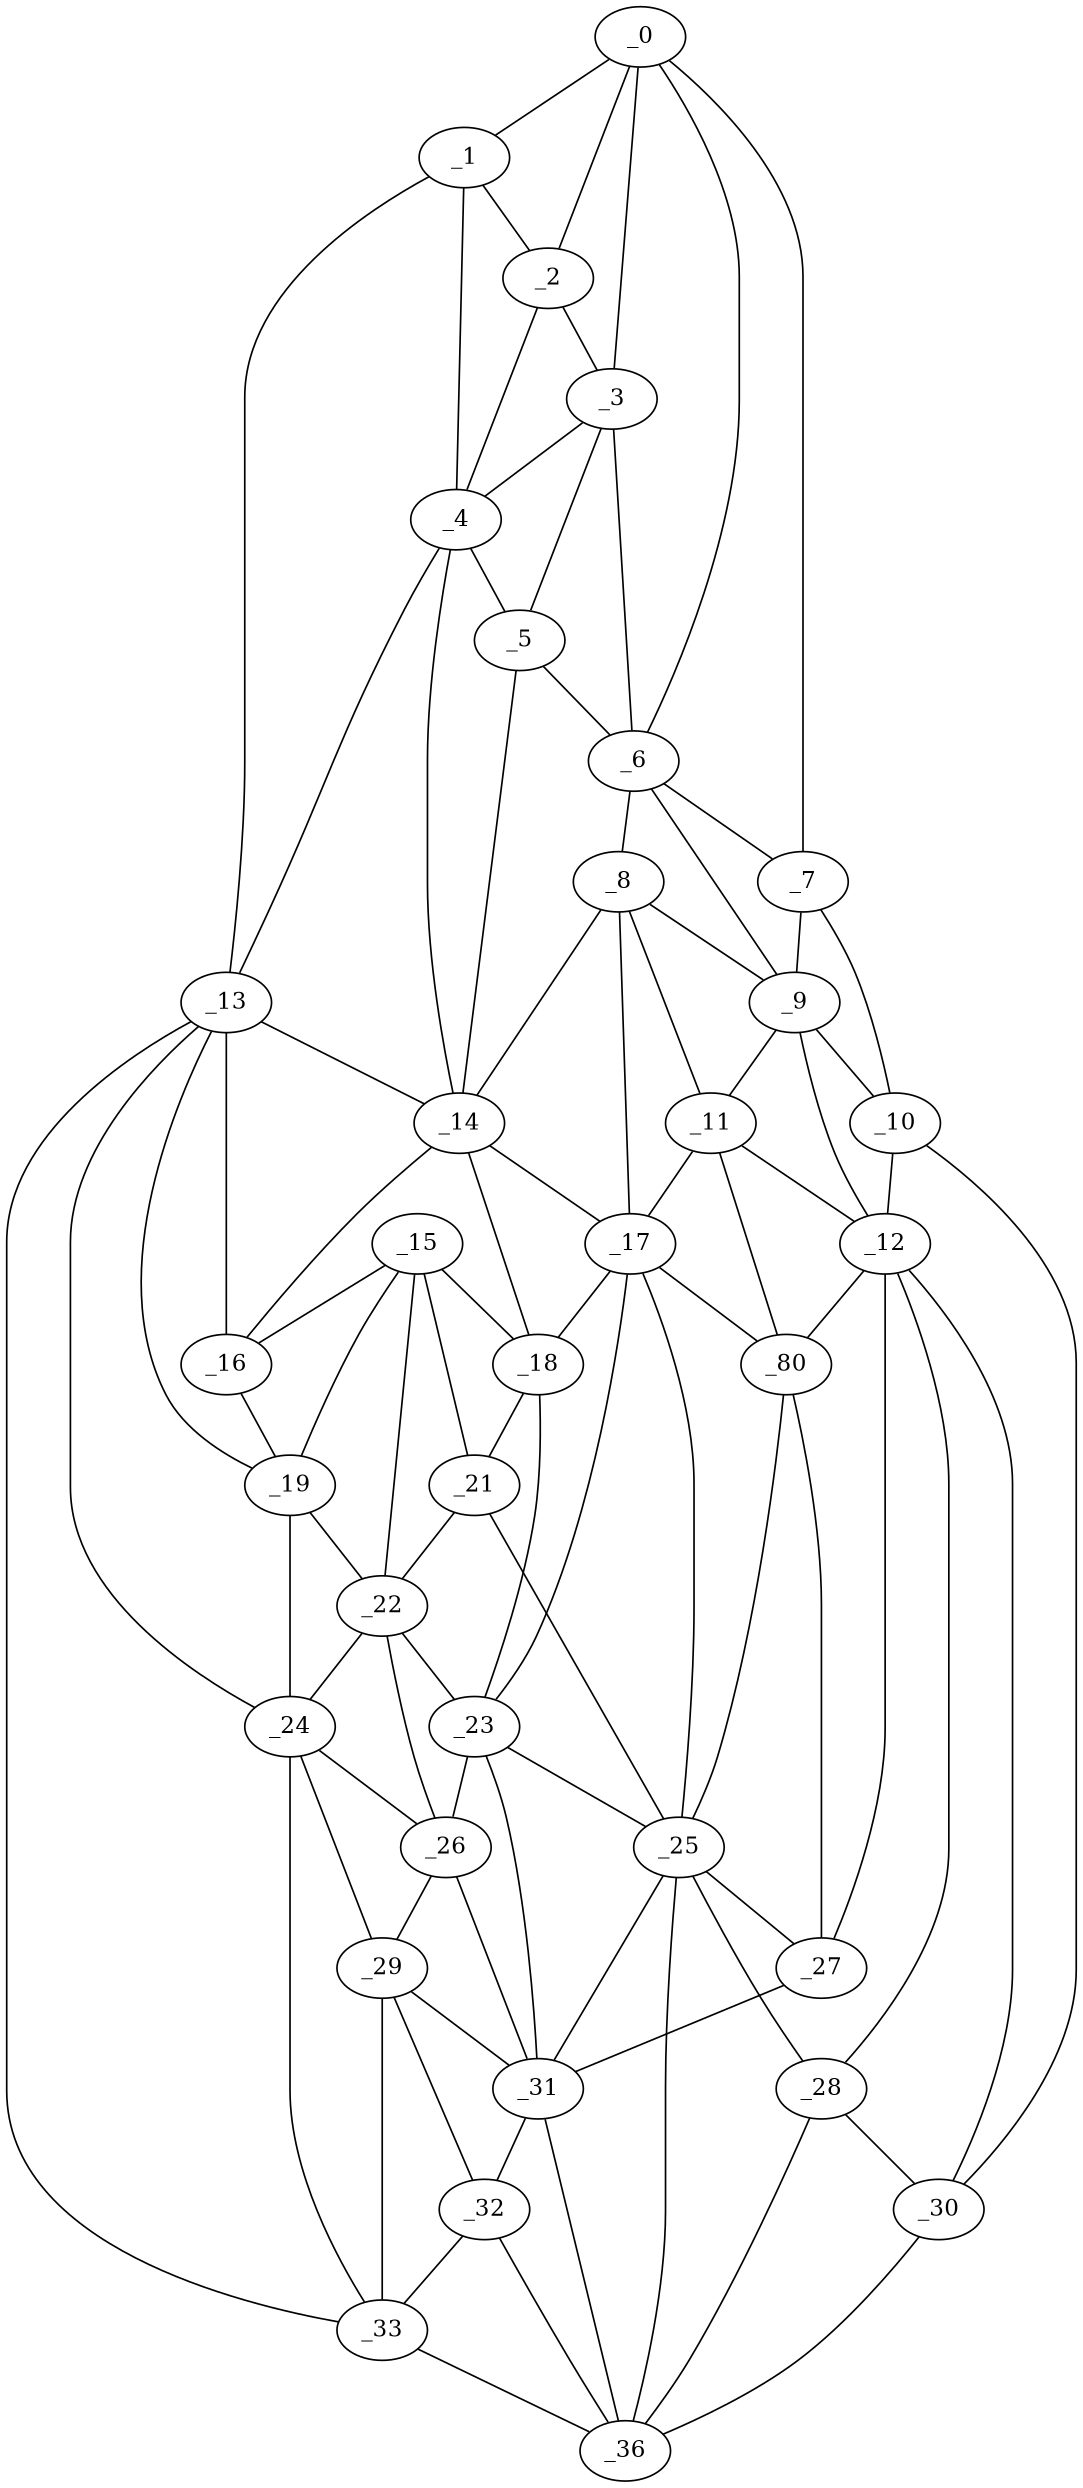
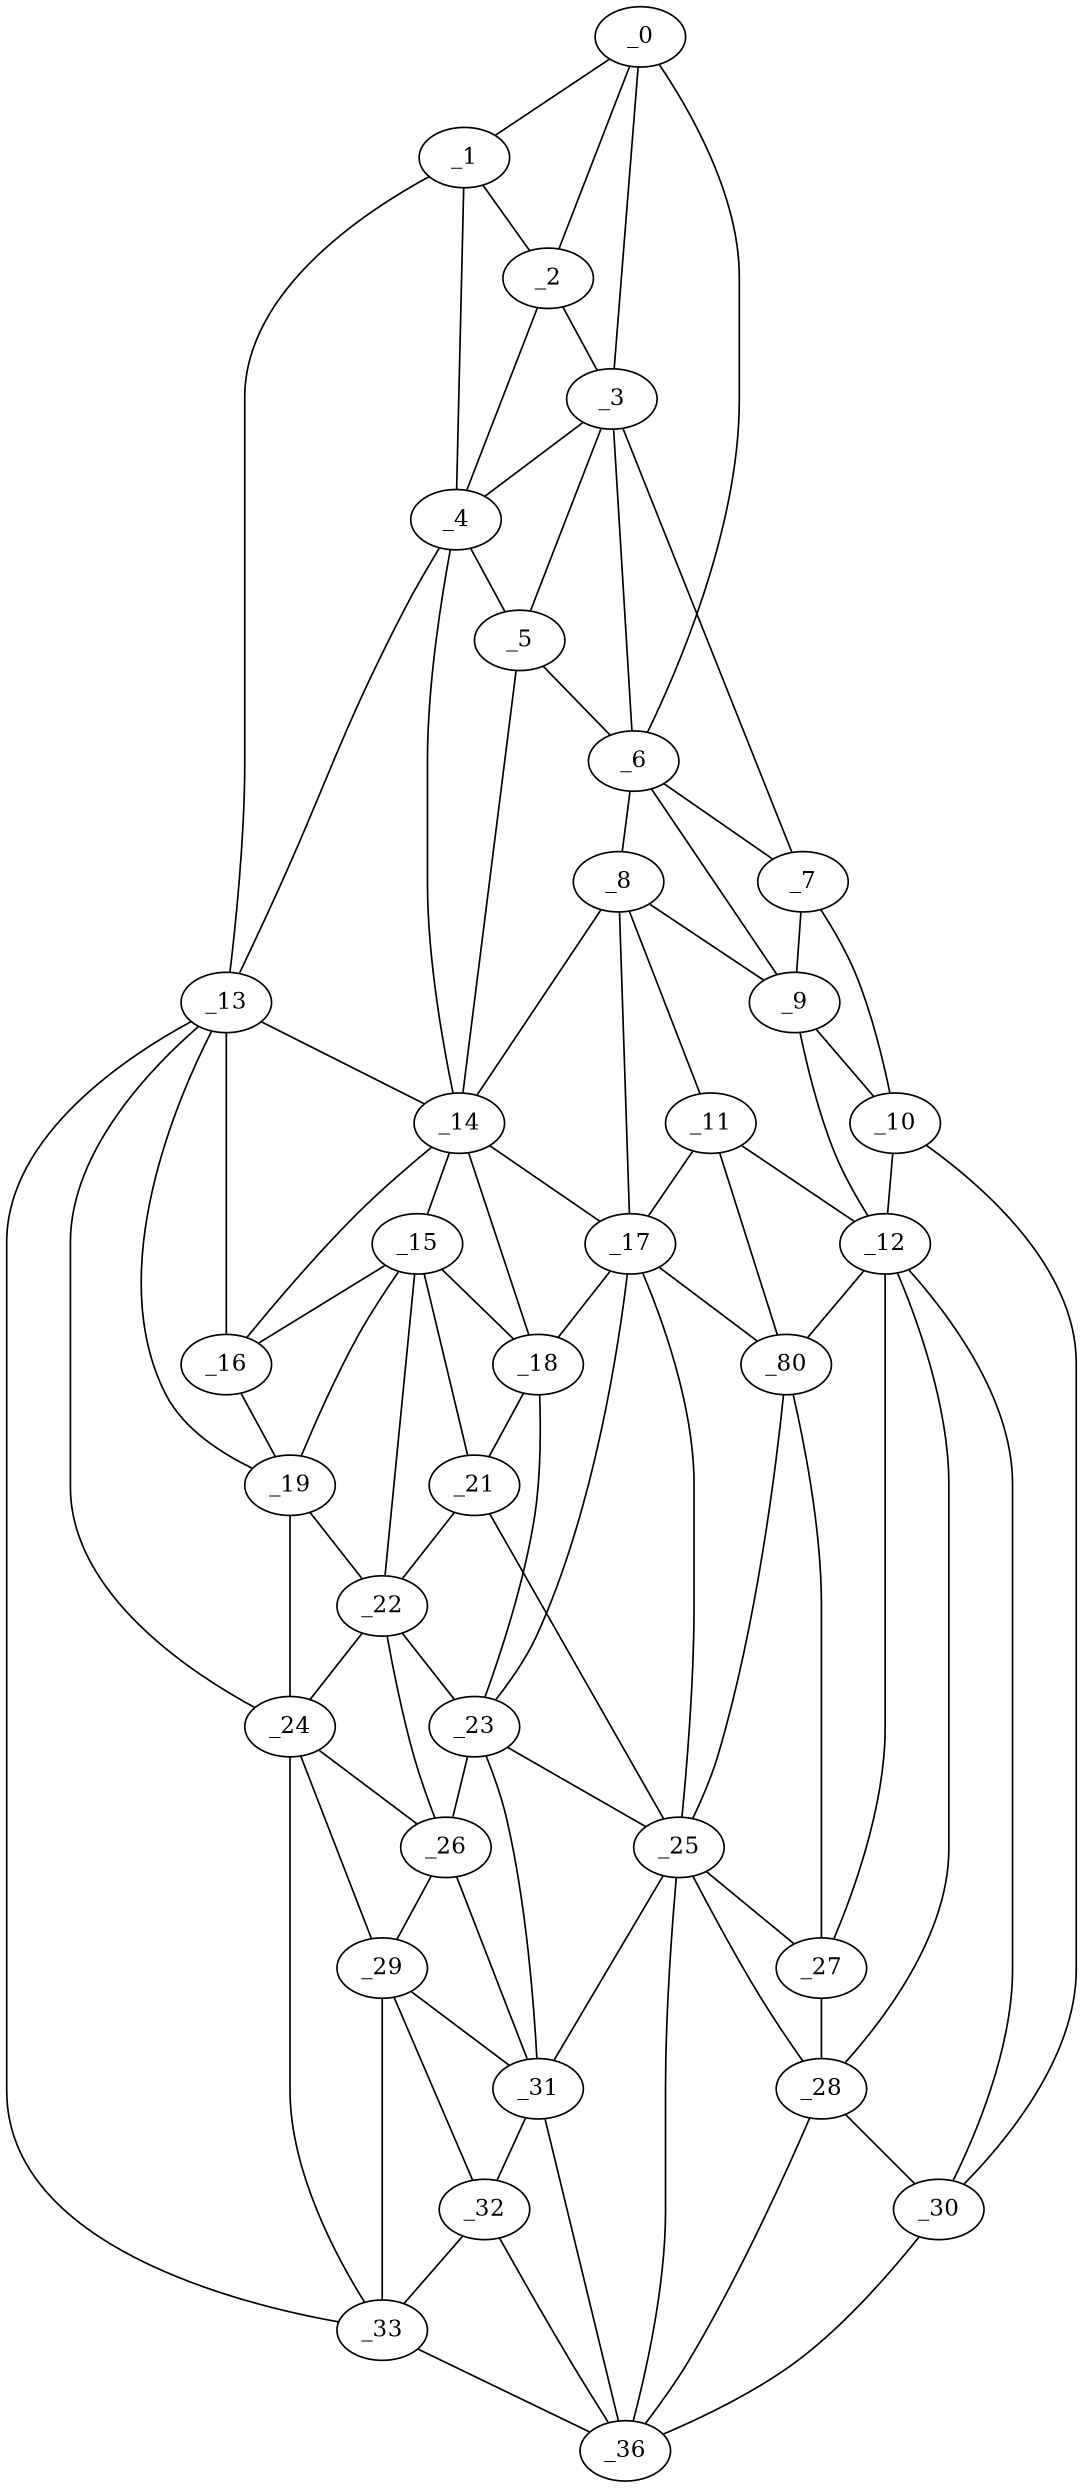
edge "_0" -- "_7": now "_3" -- "_7"
edge "_9" -- "_11": removed
edge "_14" -- "_15": added
edge "_27" -- "_31": now "_27" -- "_28"
